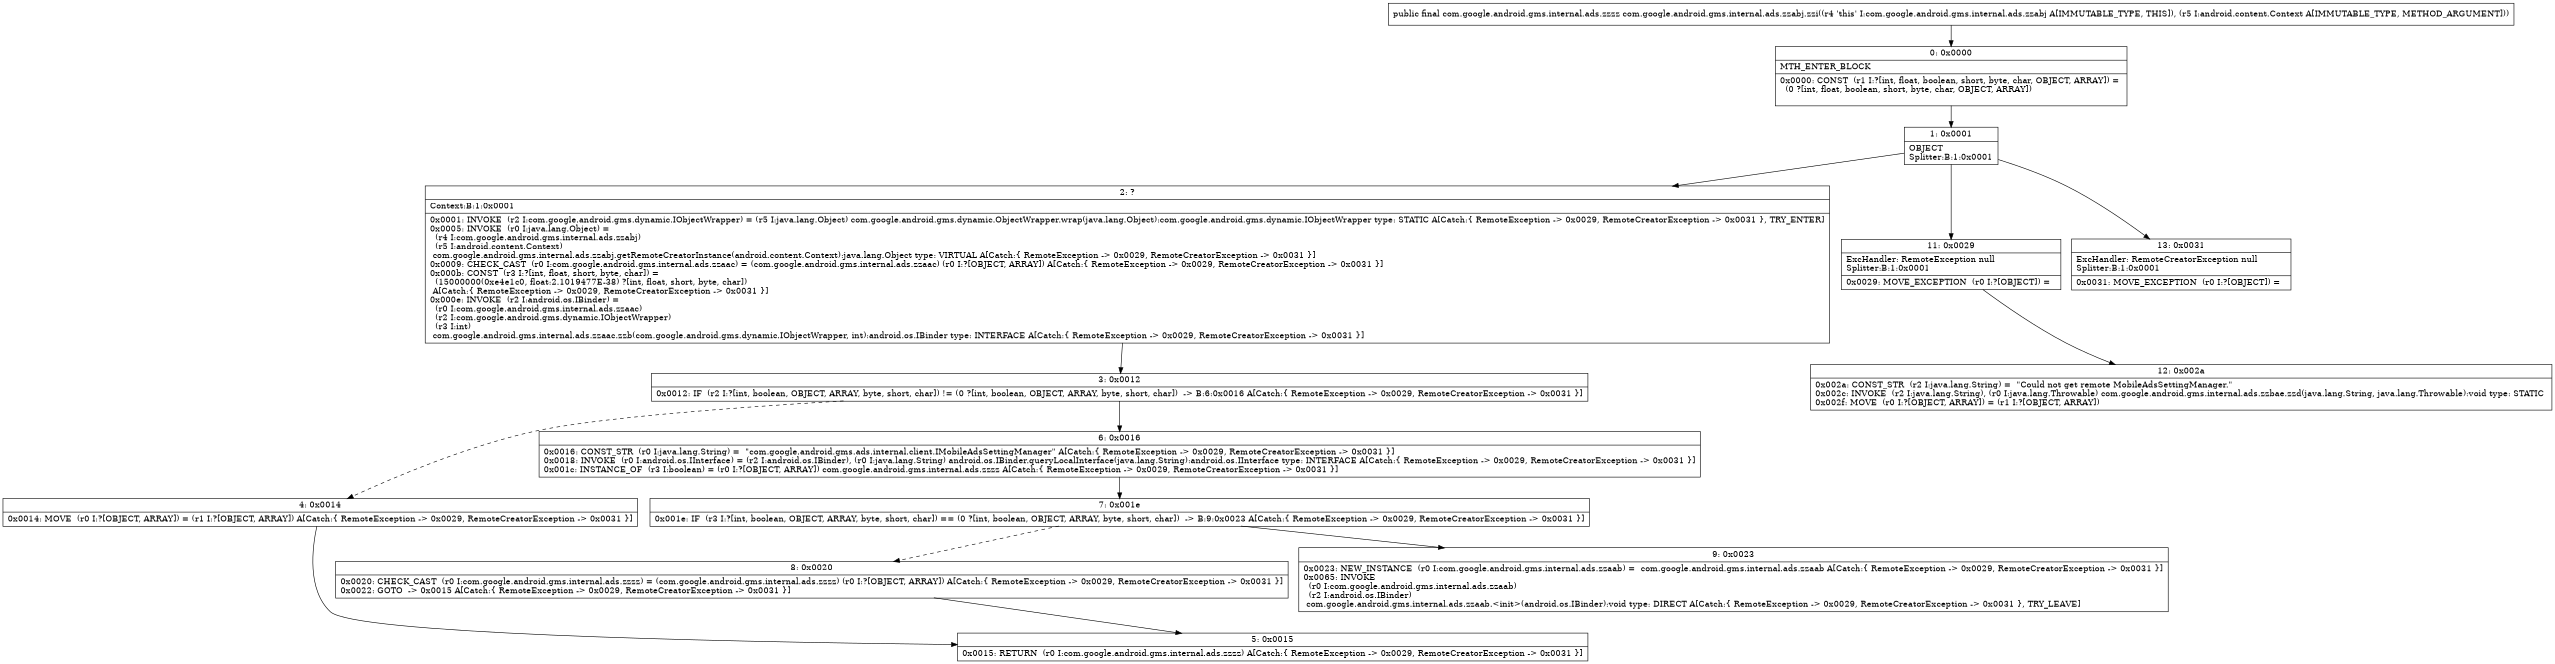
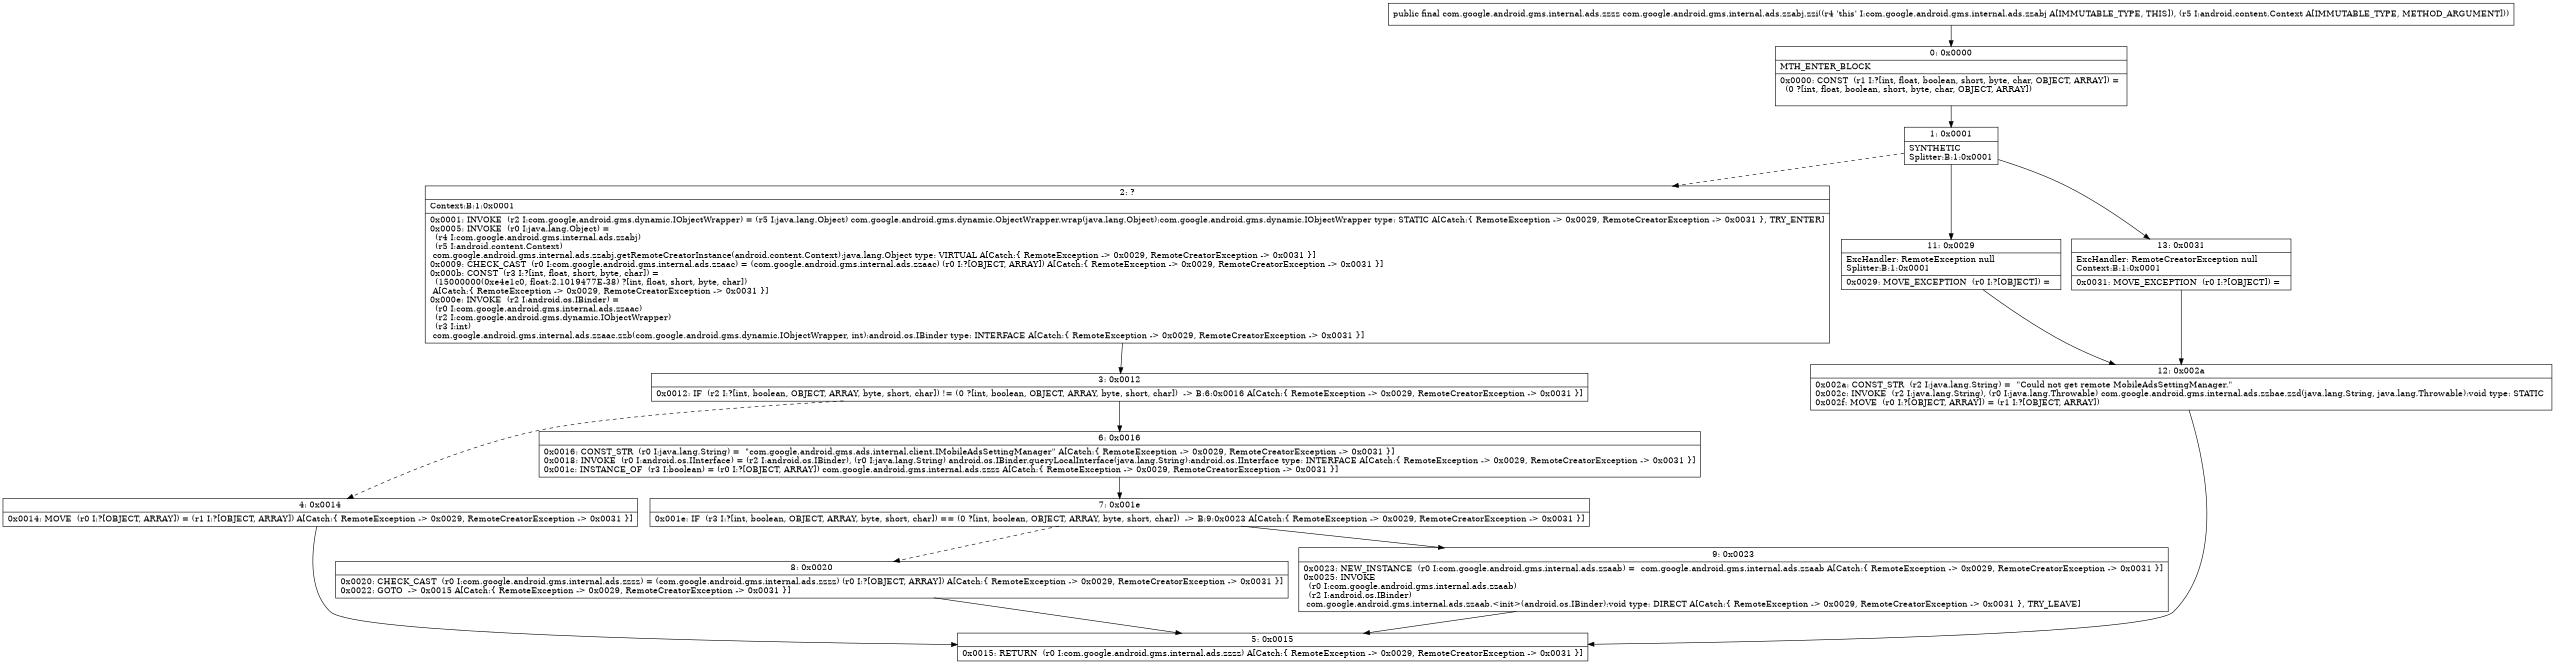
node "1: 0x0001": text "OBJECT" -> "SYNTHETIC"
edge "1: 0x0001" -> "2: ?": style solid -> dashed
node "13: 0x0031": text "Splitter:B:1:0x0001" -> "Context:B:1:0x0001"
edge "13: 0x0031" -> "12: 0x002a": added
node "9: 0x0023": text "0x0065: INVOKE" -> "0x0025: INVOKE"
edge "9: 0x0023" -> "5: 0x0015": added
edge "12: 0x002a" -> "5: 0x0015": added
